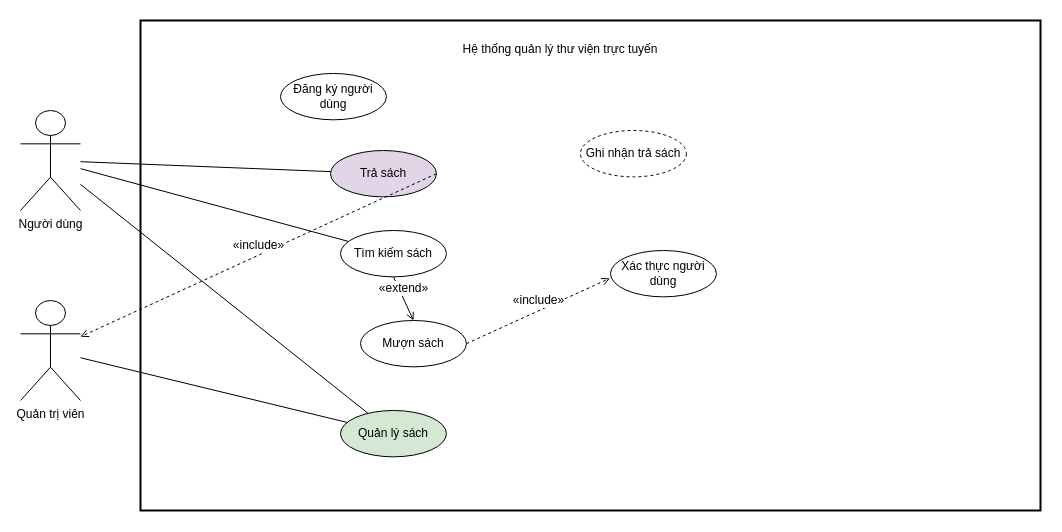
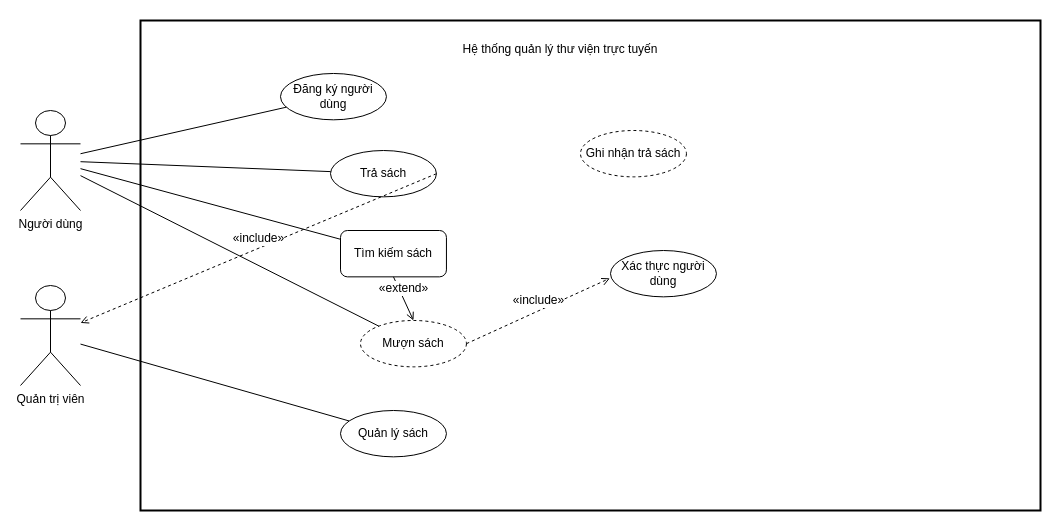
edge "Đăng ký người dùng" -- "Người dùng": added
node "Trả sách": fillcolor #e1d5e7 -> #ffffff
node "Tìm kiếm sách": shape ellipse -> rounded rectangle
edge "Người dùng" -- "Quản lý sách": now "Người dùng" -- "Mượn sách"
node "Mượn sách": style solid -> dashed
node "Quản trị viên": moved (51, 351) -> (51, 336)
node "Quản lý sách": fillcolor #d5e8d4 -> #ffffff
